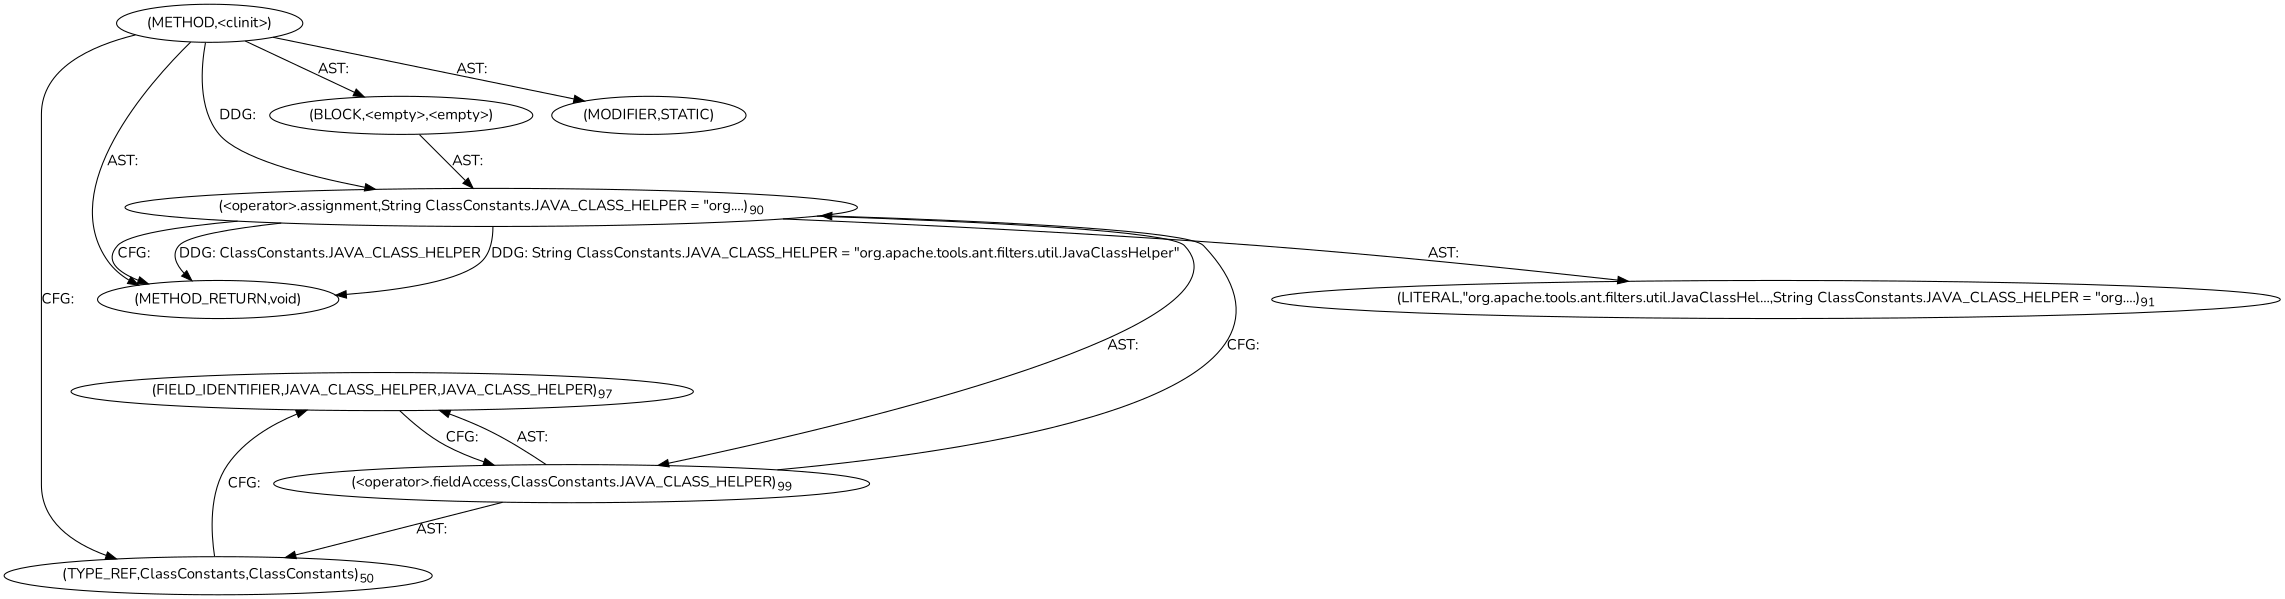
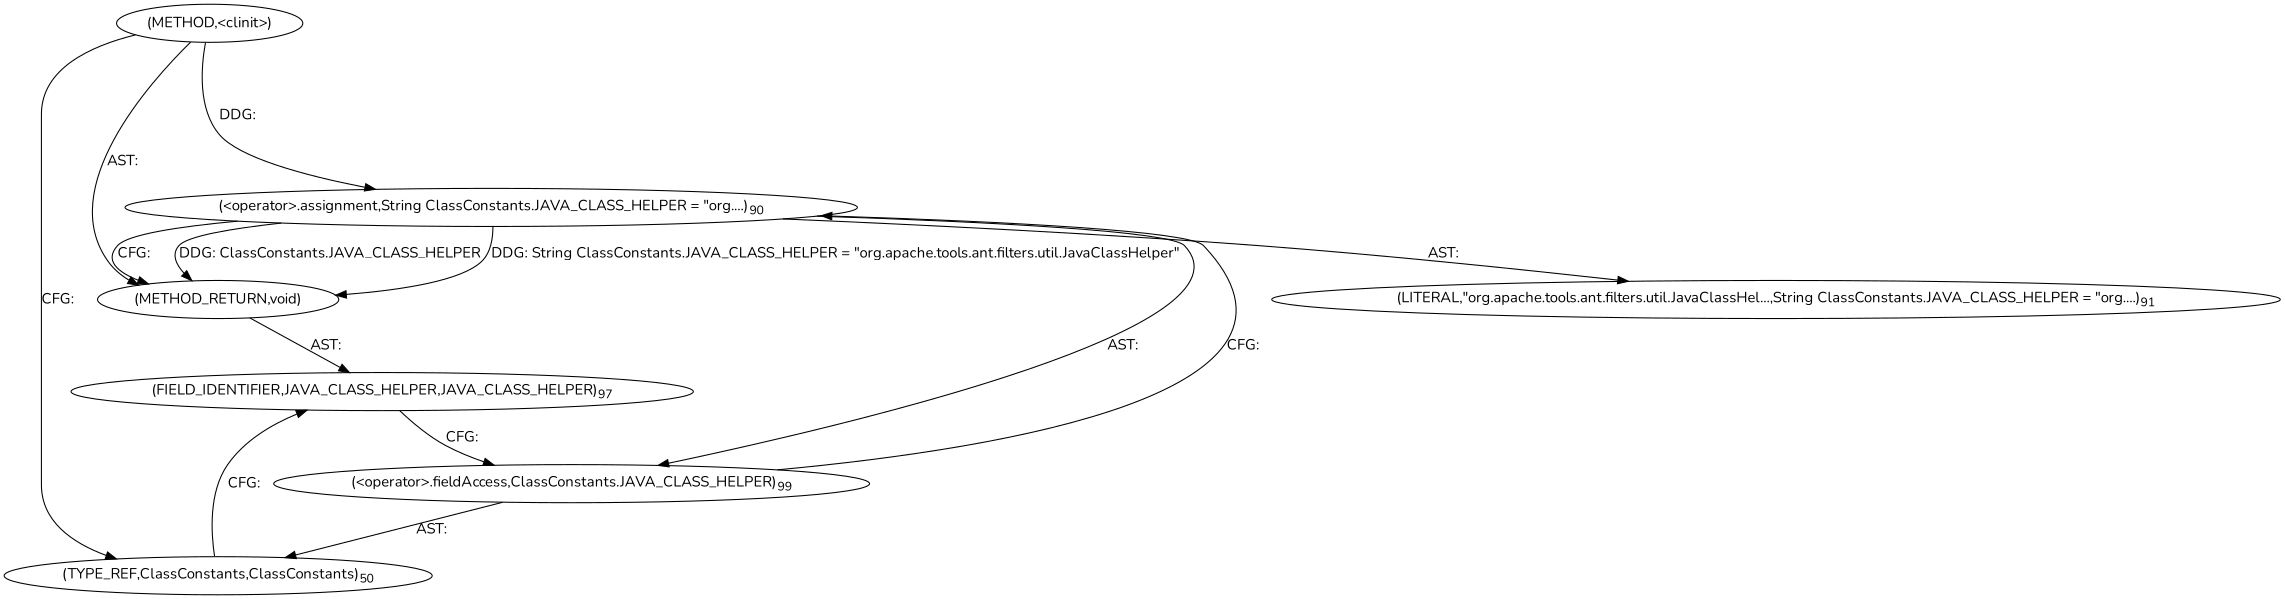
node "(BLOCK,<empty>,<empty>)": removed
node "(MODIFIER,STATIC)": removed
edge "(<operator>.fieldAccess,ClassConstants.JAVA_CLASS_HELPER)" -> "(FIELD_IDENTIFIER,JAVA_CLASS_HELPER,JAVA_CLASS_HELPER)": now "(METHOD_RETURN,void)" -> "(FIELD_IDENTIFIER,JAVA_CLASS_HELPER,JAVA_CLASS_HELPER)"
